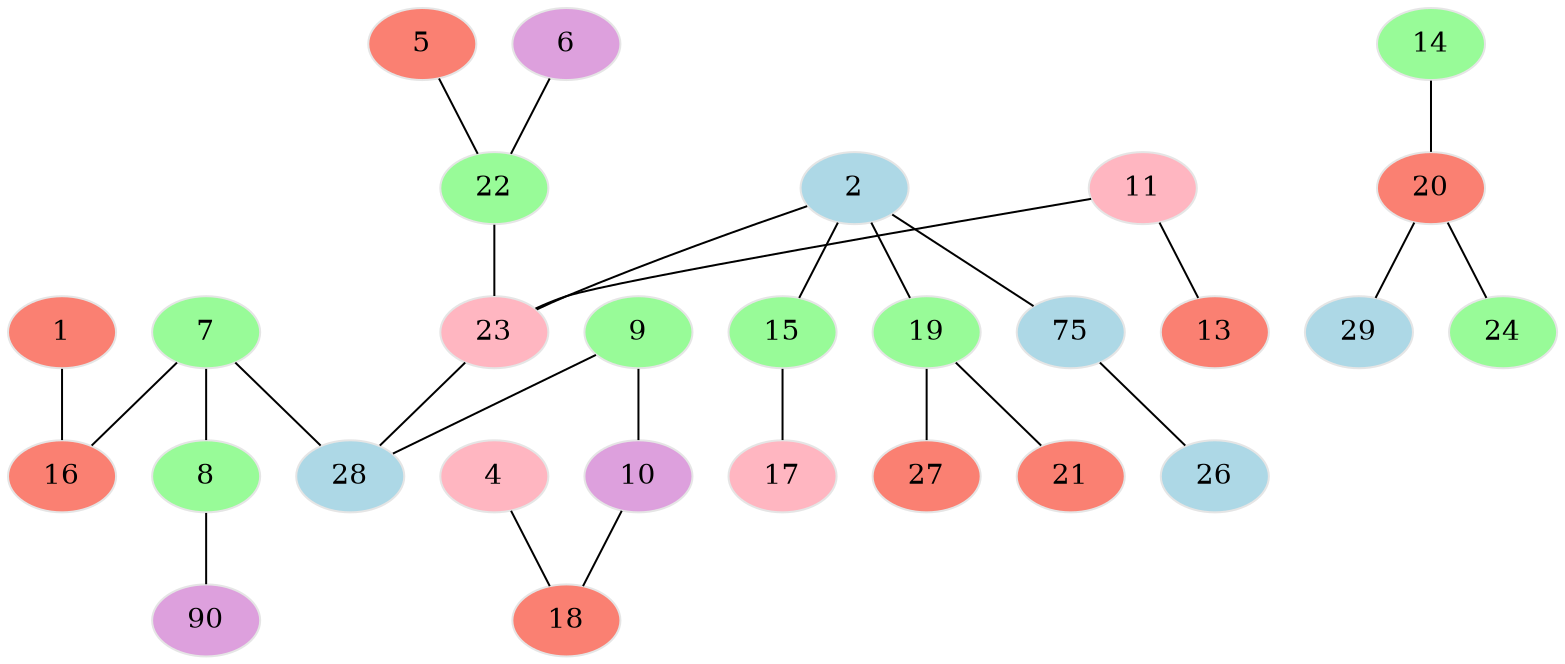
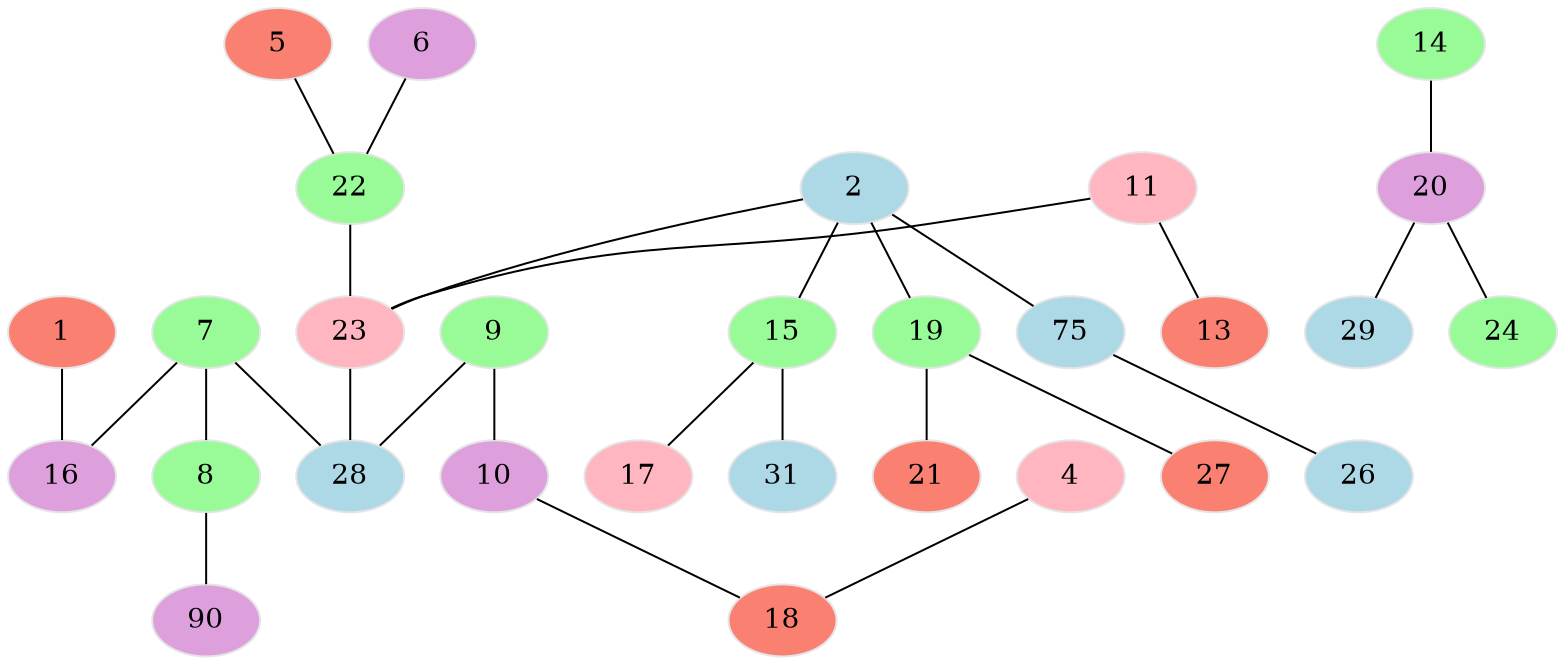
node "20": fillcolor salmon -> plum
node "16": fillcolor salmon -> plum
node "31": added
